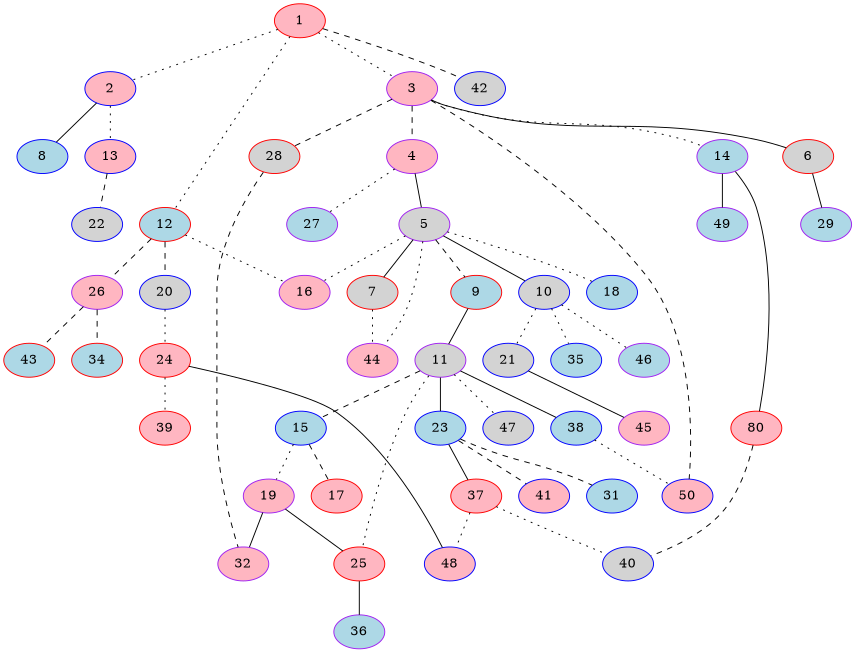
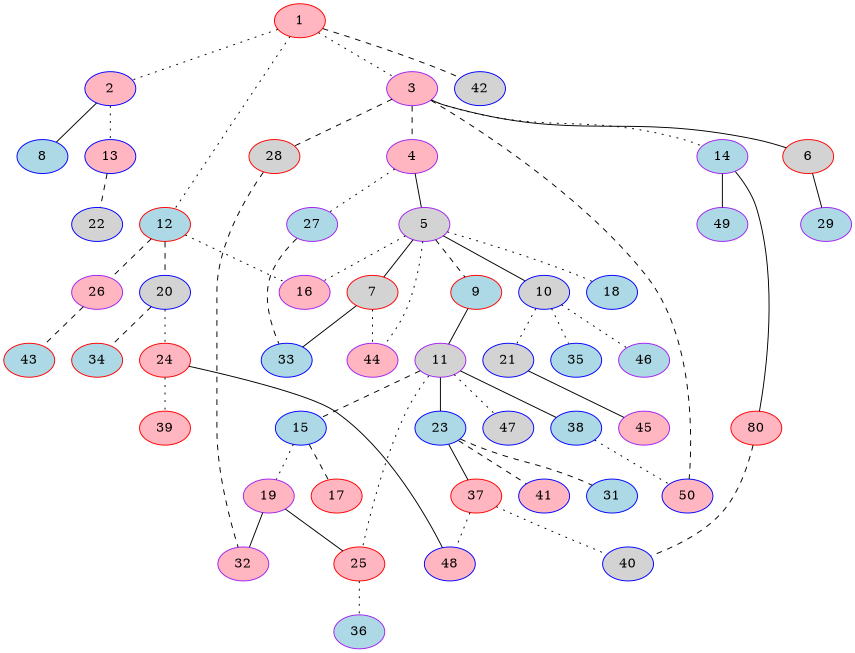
edge "26" -- "34": now "20" -- "34"
node "33": added
edge "25" -- "36": style solid -> dotted
